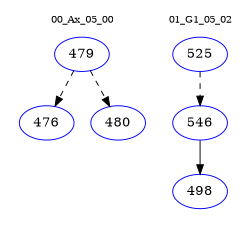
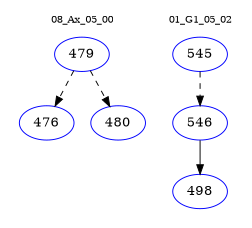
cluster "00_Ax_05_00": label "00_Ax_05_00" -> "08_Ax_05_00"
node "525": label "525" -> "545"
